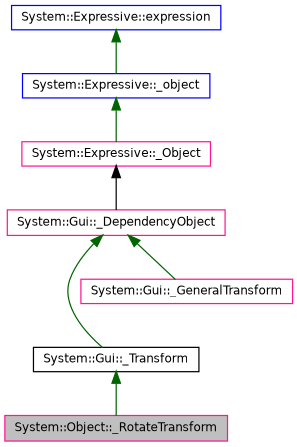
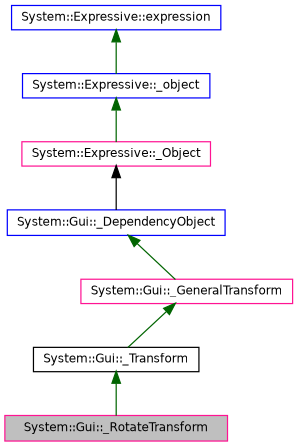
node "System::Gui::_DependencyObject": color deeppink -> blue
edge "System::Gui::_Transform" -> "System::Gui::_DependencyObject": now "System::Gui::_Transform" -> "System::Gui::_GeneralTransform"
node "System::Object::_RotateTransform": label "System::Object::_RotateTransform" -> "System::Gui::_RotateTransform"
